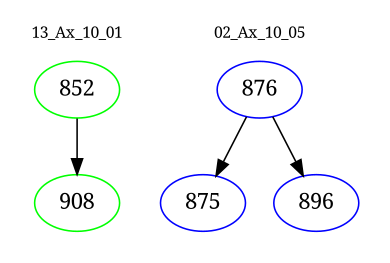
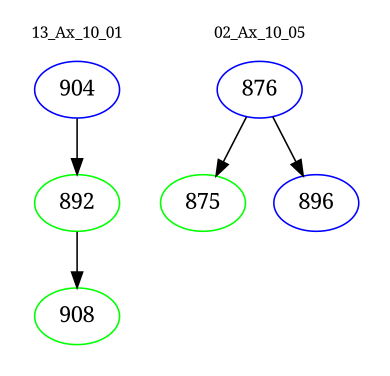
node "852": label "852" -> "892"
node "904": added
node "875": color blue -> green
